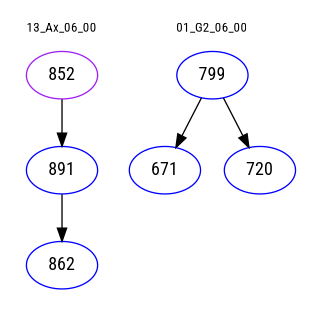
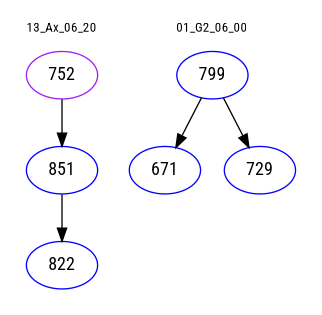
cluster "13_Ax_06_00": label "13_Ax_06_00" -> "13_Ax_06_20"
node "852": label "852" -> "752"
node "891": label "891" -> "851"
node "720": label "720" -> "729"
node "862": label "862" -> "822"
